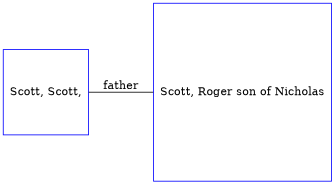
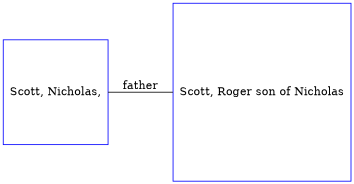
node "Scott, Scott,": label "Scott, Scott," -> "Scott, Nicholas,"
